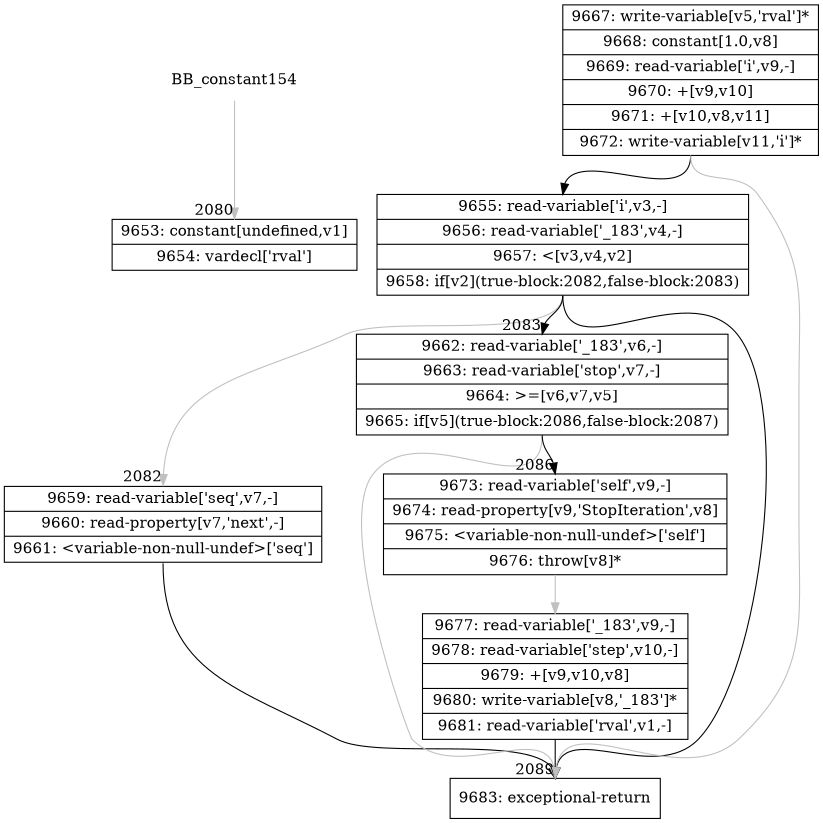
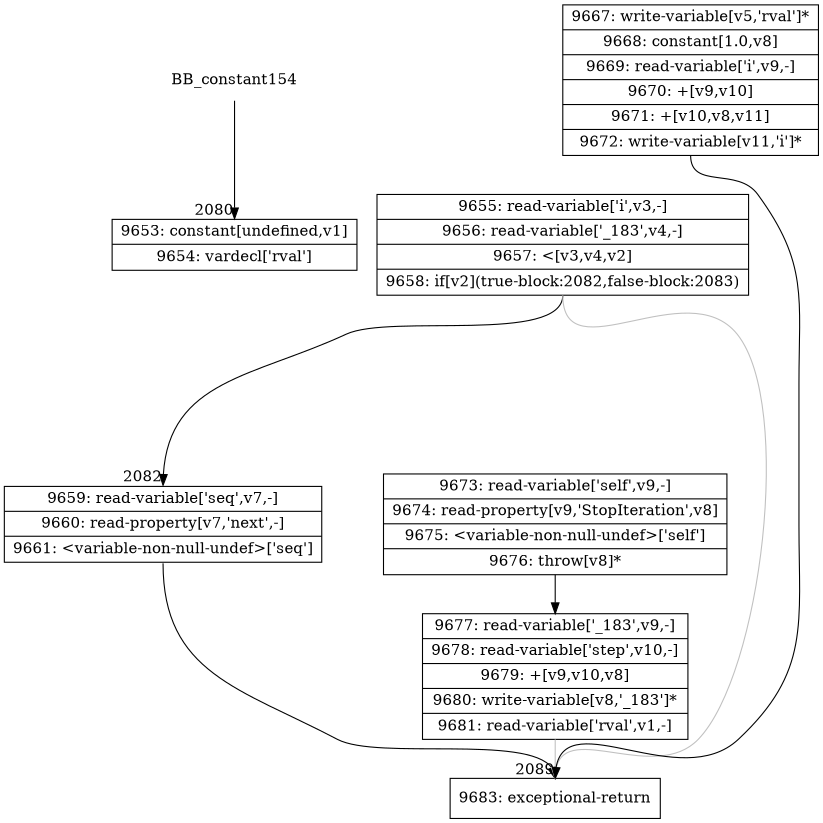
edge "BB_constant154" -> "9653: constant[undefined,v1]": color gray -> black
edge "9667: write-variable[v5,'rval']*" -> "9655: read-variable['i',v3,-]": removed
edge "9655: read-variable['i',v3,-]" -> "9659: read-variable['seq',v7,-]": color gray -> black
node "9662: read-variable['_183',v6,-]": removed
edge "9655: read-variable['i',v3,-]" -> "9683: exceptional-return": color black -> gray
edge "9667: write-variable[v5,'rval']*" -> "9683: exceptional-return": color gray -> black
edge "9673: read-variable['self',v9,-]" -> "9677: read-variable['_183',v9,-]": color gray -> black
edge "9677: read-variable['_183',v9,-]" -> "9683: exceptional-return": color black -> gray
